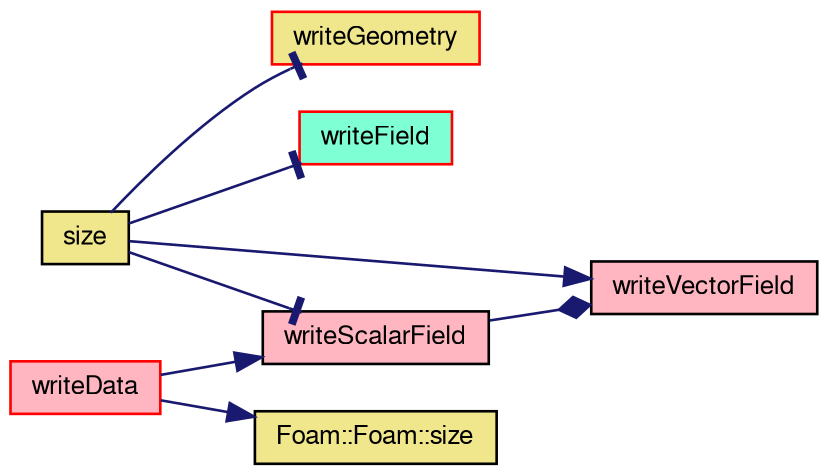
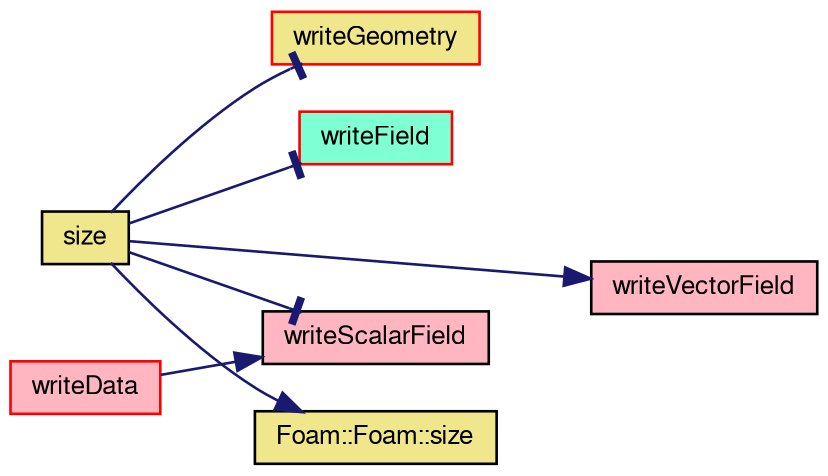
edge "writeScalarField" -> "writeVectorField": removed
edge "writeData" -> "Foam::Foam::size": now "size" -> "Foam::Foam::size"
